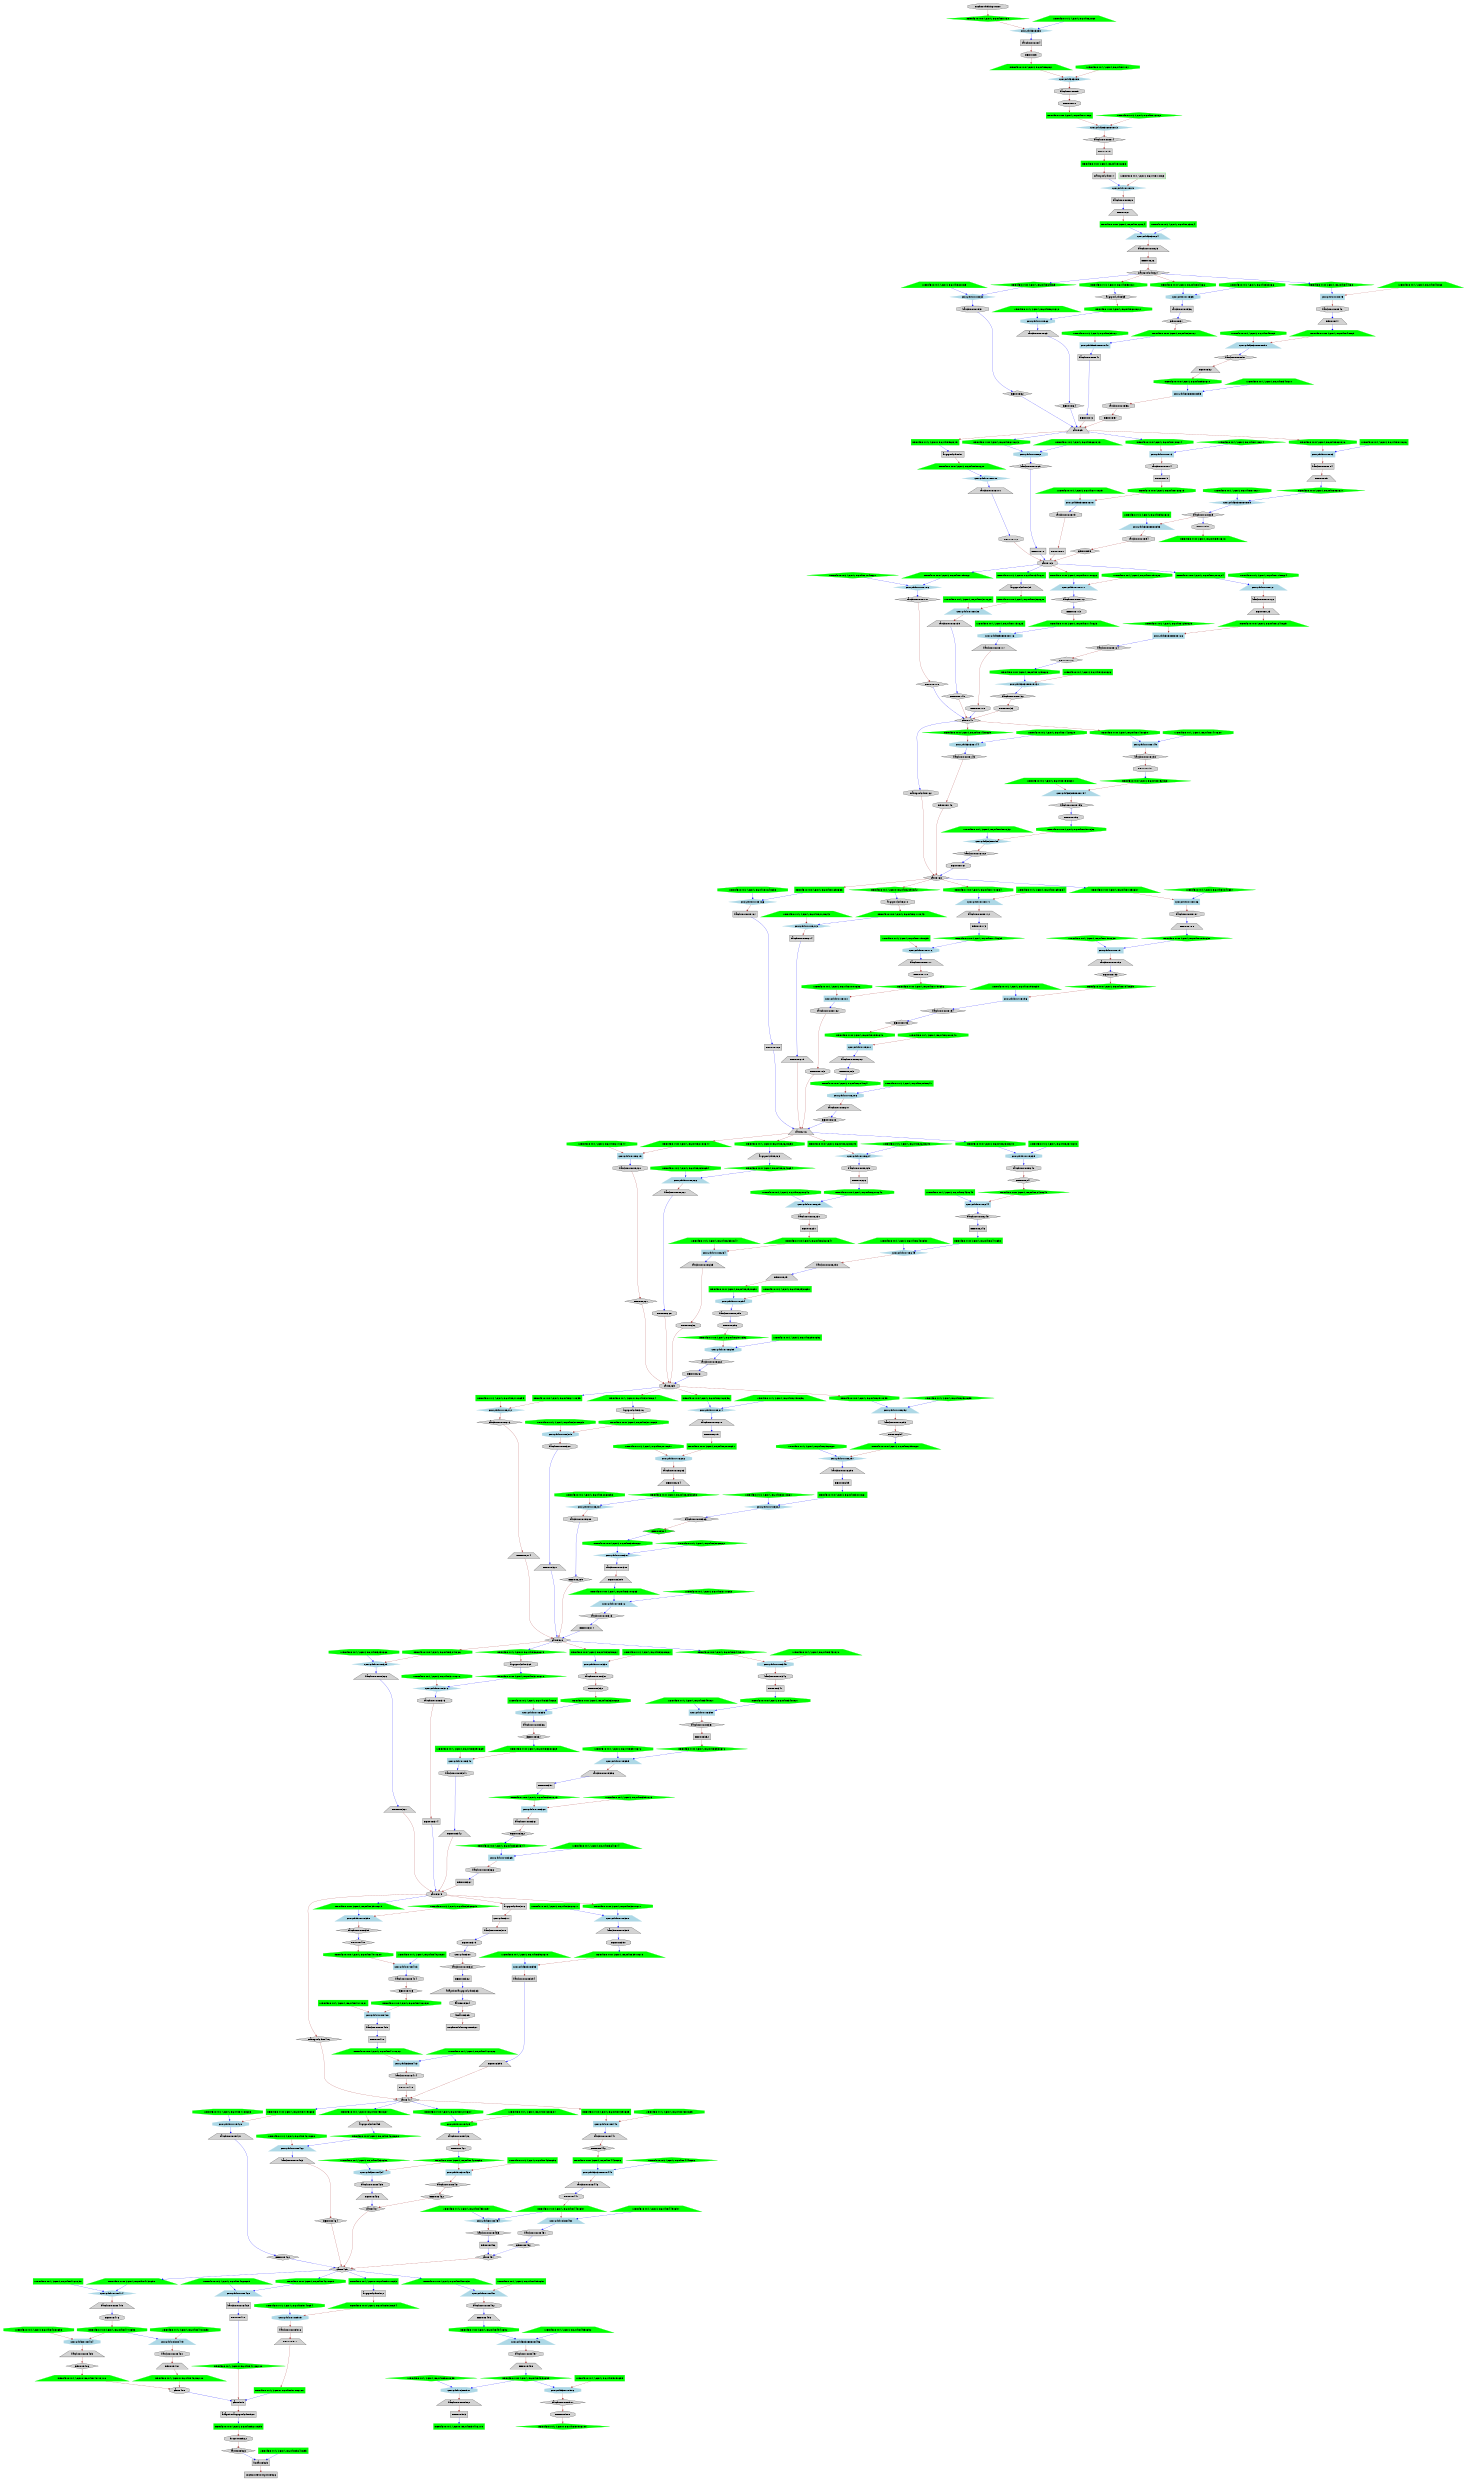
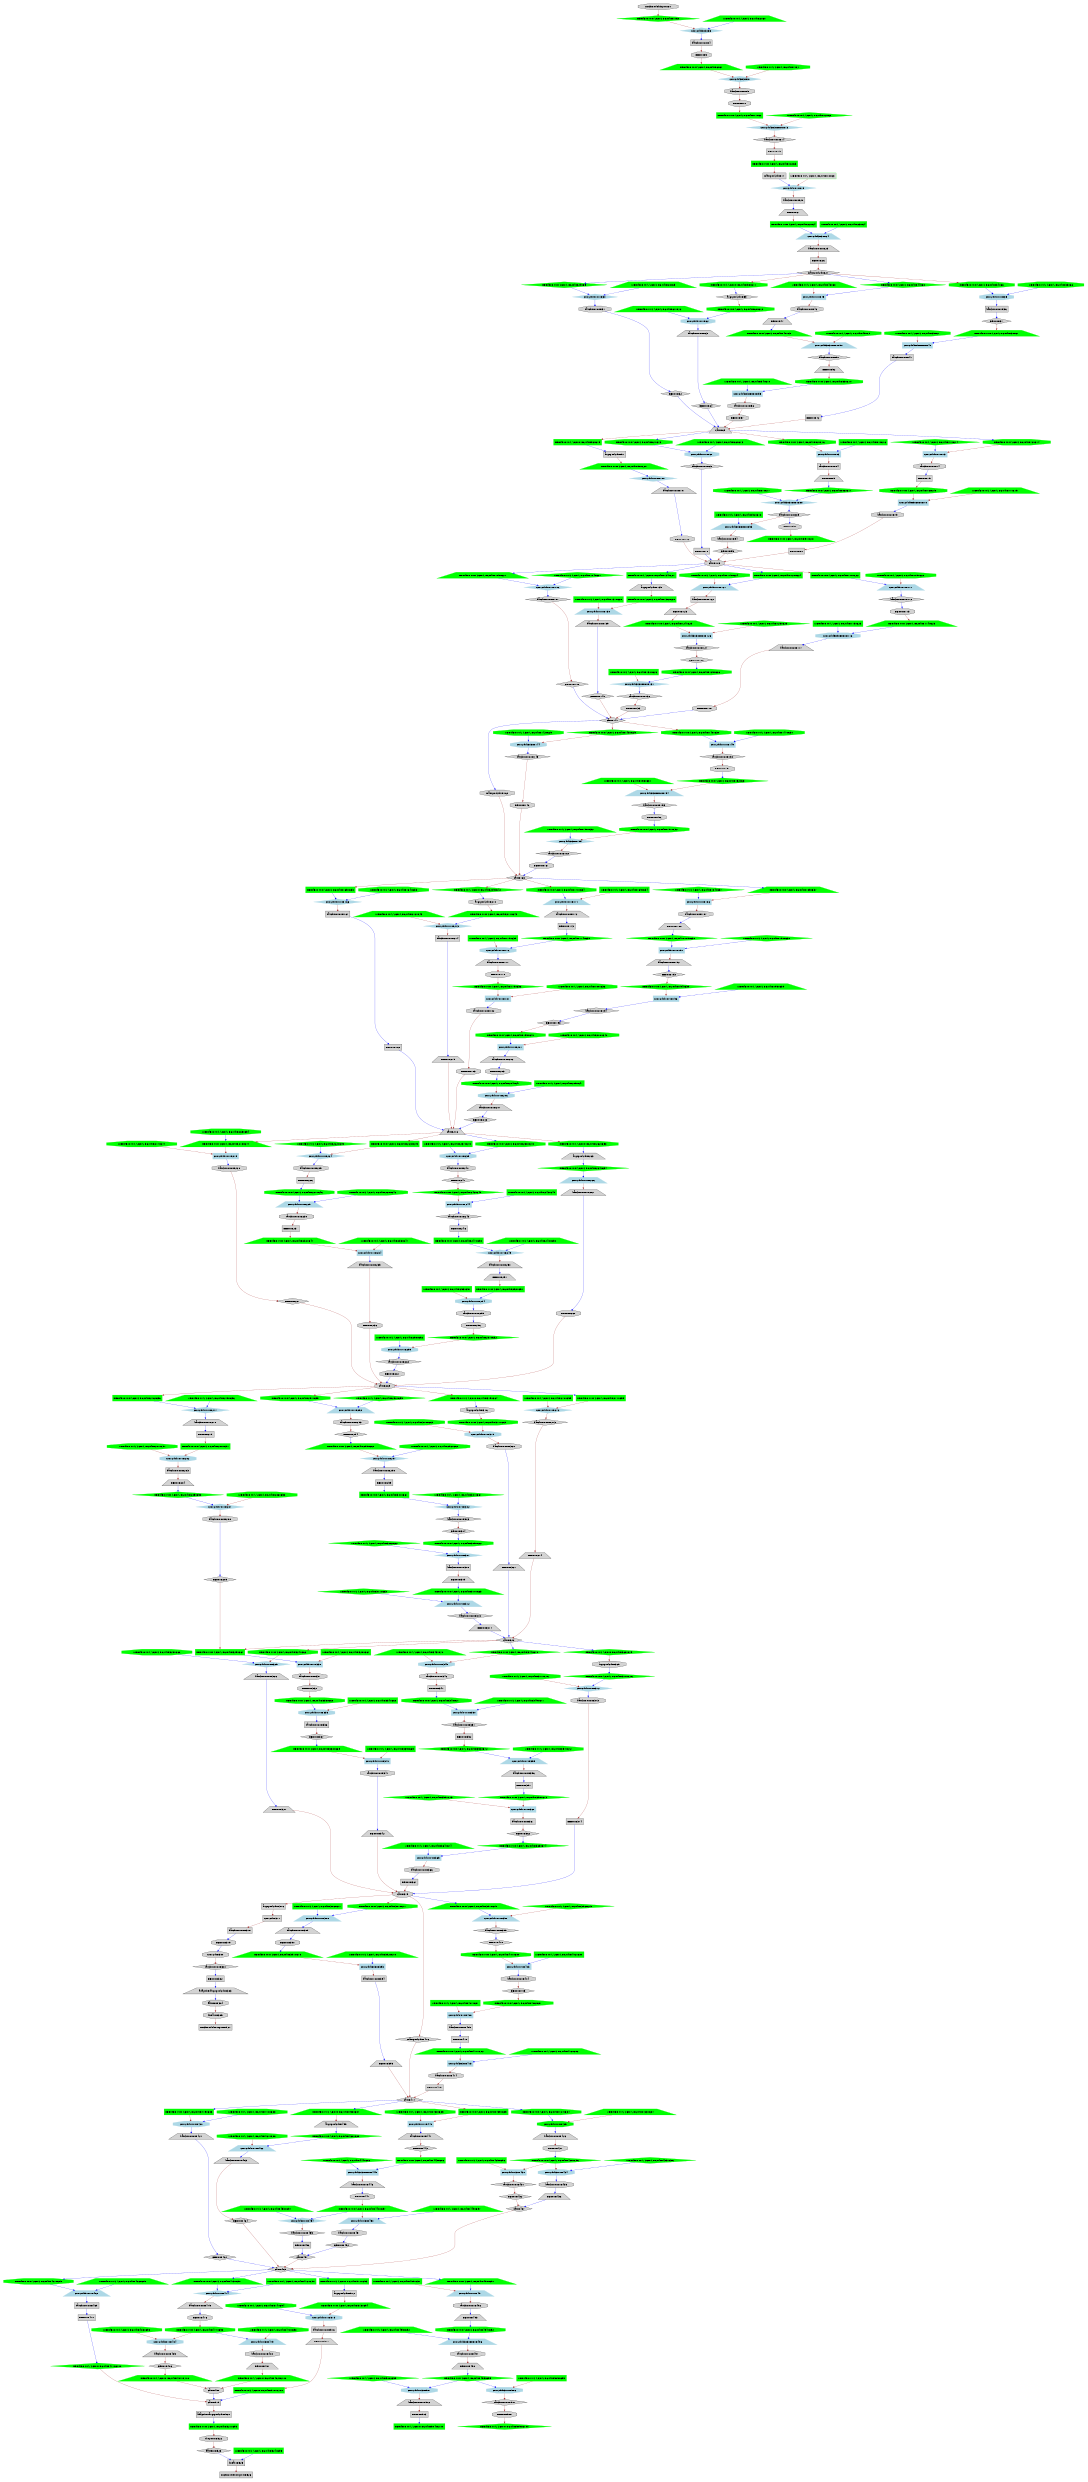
edge "WFQ_[B:8 M:S SGN:S PC:Y]_#265_G54" -> "conv2d_k1x1_#266": now "WFQ_[B:8 M:S SGN:S PC:Y]_#265_G54" -> "AFQ_[B:8 M:A SGN:S PC:N]_#218_G44"
node "RELU_#304": fillcolor green -> lightgrey
edge "RELU_#289" -> "cat_#322": now "RELU_#289" -> "AFQ_[B:8 M:A SGN:S PC:N]_#329_G67"
